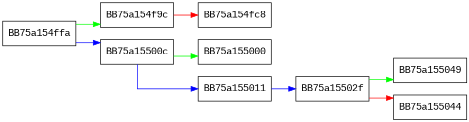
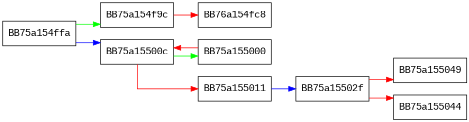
node "BB75a154fc8": label "BB75a154fc8" -> "BB76a154fc8"
edge "BB75a155000" -> "BB75a15500c": added
edge "BB75a15502f" -> "BB75a155049": color green -> red
edge "BB75a15500c" -> "BB75a155011": color blue -> red
